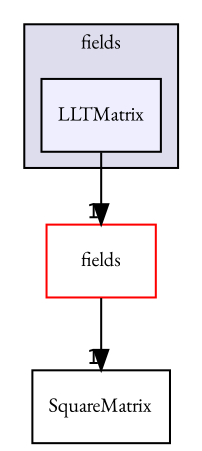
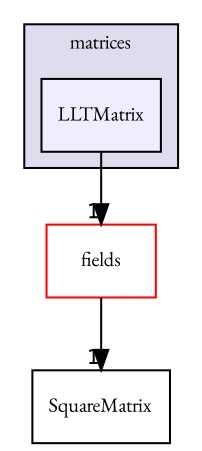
cluster "fields": label "fields" -> "matrices"
